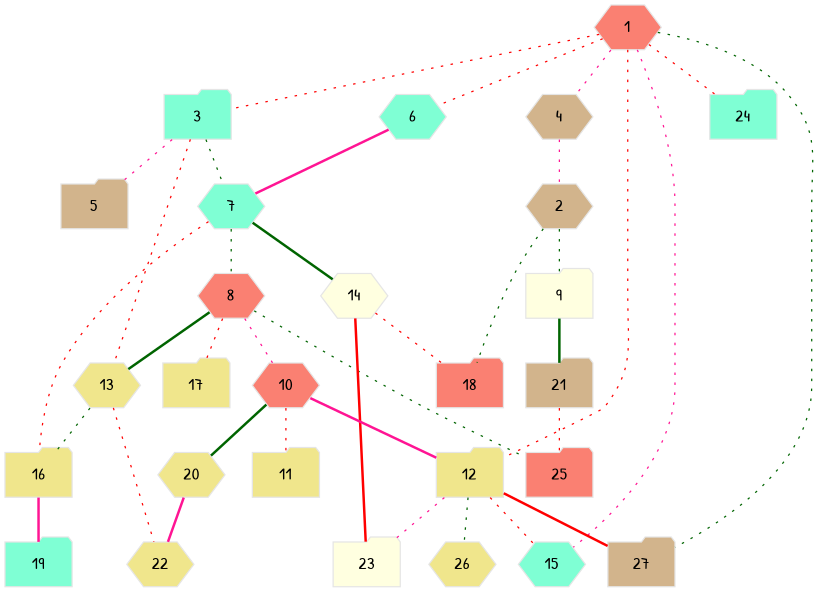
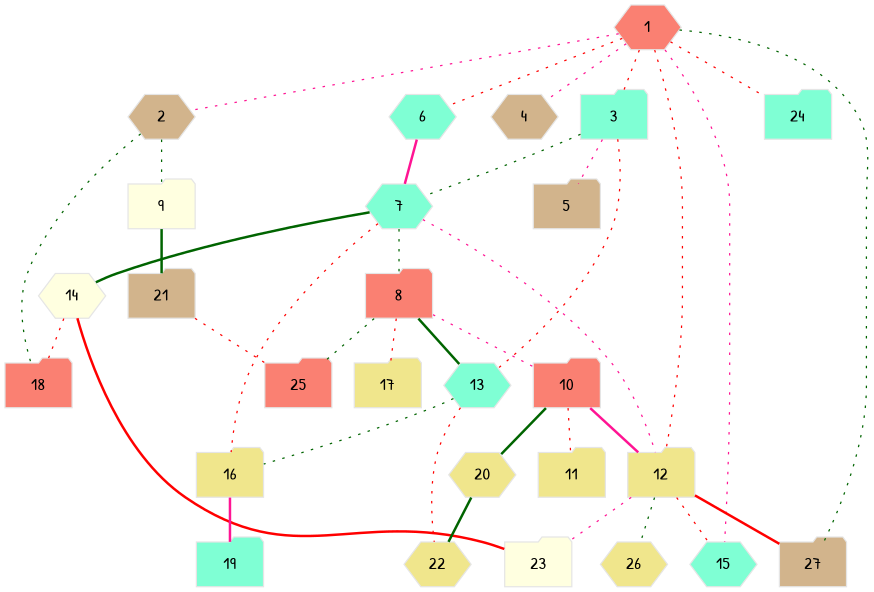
edge "4" -- "2": now "1" -- "2"
node "8": shape hexagon -> folder
edge "7" -- "12": added
node "13": fillcolor khaki -> aquamarine
node "10": shape hexagon -> folder
edge "20" -- "22": color deeppink -> darkgreen
